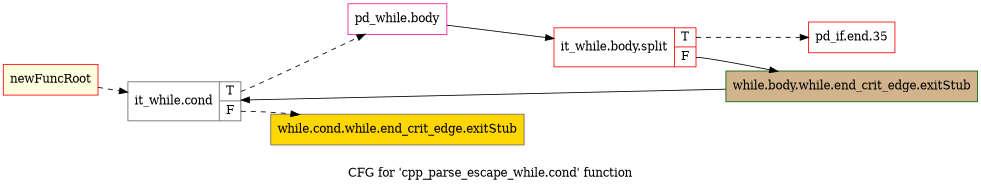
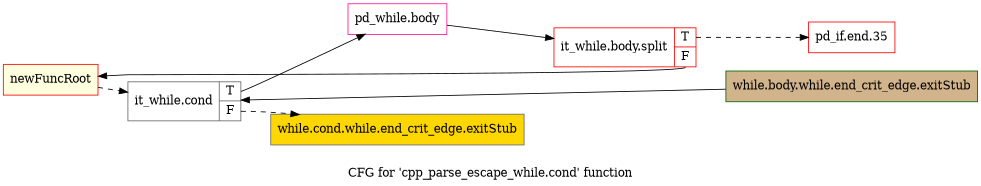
edge "it_while.body.split" -> "while.body.while.end_crit_edge.exitStub": now "it_while.body.split" -> "newFuncRoot"
edge "it_while.cond" -> "pd_while.body": style dashed -> solid
